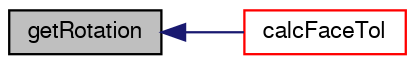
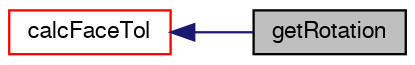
edge "calcFaceTol" -> "getRotation": reversed
